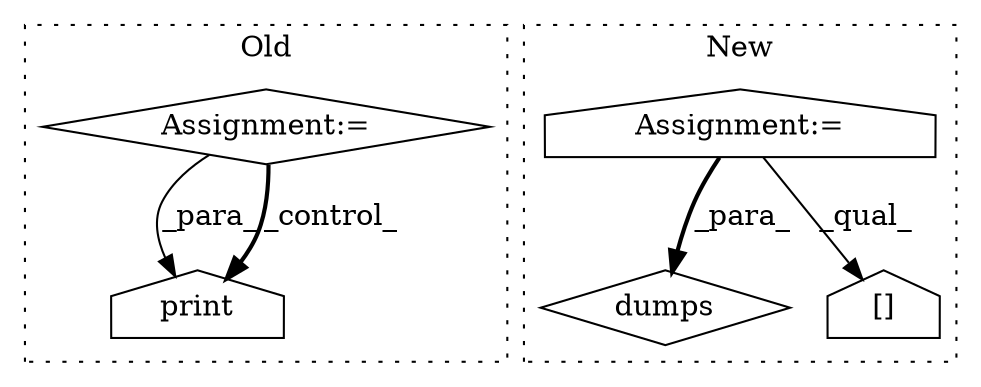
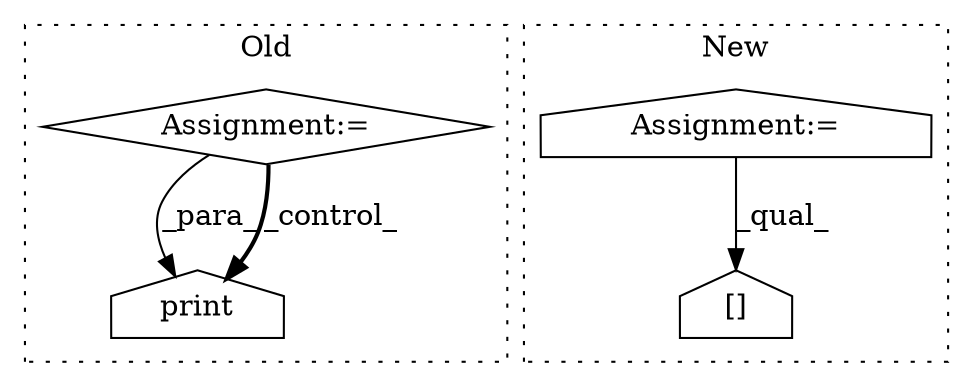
node "dumps": removed
